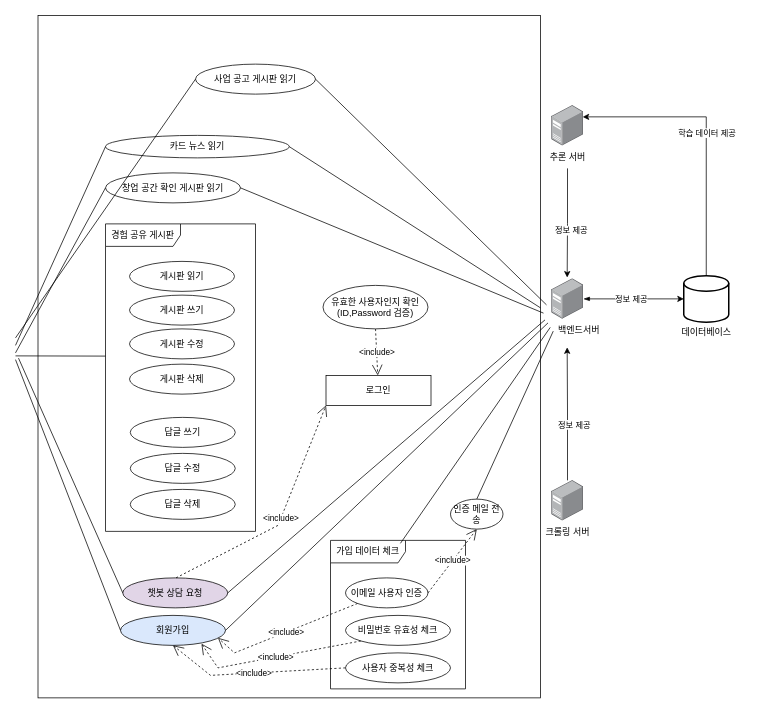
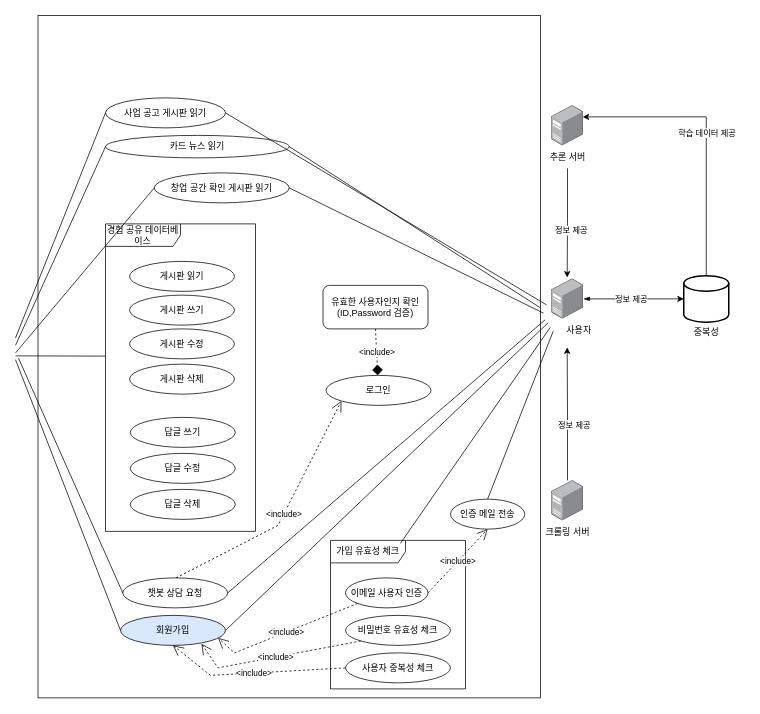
node "사업 공고 게시판 읽기": moved (255, 79) -> (165, 113)
node "창업 공간 확인 게시판 읽기": moved (173, 188) -> (222, 188)
node "경험 공유 게시판": label "경험 공유 게시판" -> "경험 공유 데이터베이스"
node "유효한 사용자인지 확인 (ID,Password 검증)": shape ellipse -> rounded rectangle
node "백엔드서버": label "백엔드서버" -> "사용자"
node "데이터베이스": label "데이터베이스" -> "중복성"
edge "유효한 사용자인지 확인 (ID,Password 검증)" -> "로그인": arrowhead open -> diamond
node "로그인": shape rectangle -> ellipse
node "인증 메일 전송": size 53x30 -> 74x30
node "가입 데이터 체크": label "가입 데이터 체크" -> "가입 유효성 체크"
node "챗봇 상담 요청": fillcolor #e1d5e7 -> #ffffff
